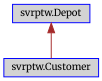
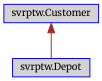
edge "svrptw.Customer" -> "svrptw.Depot": reversed
